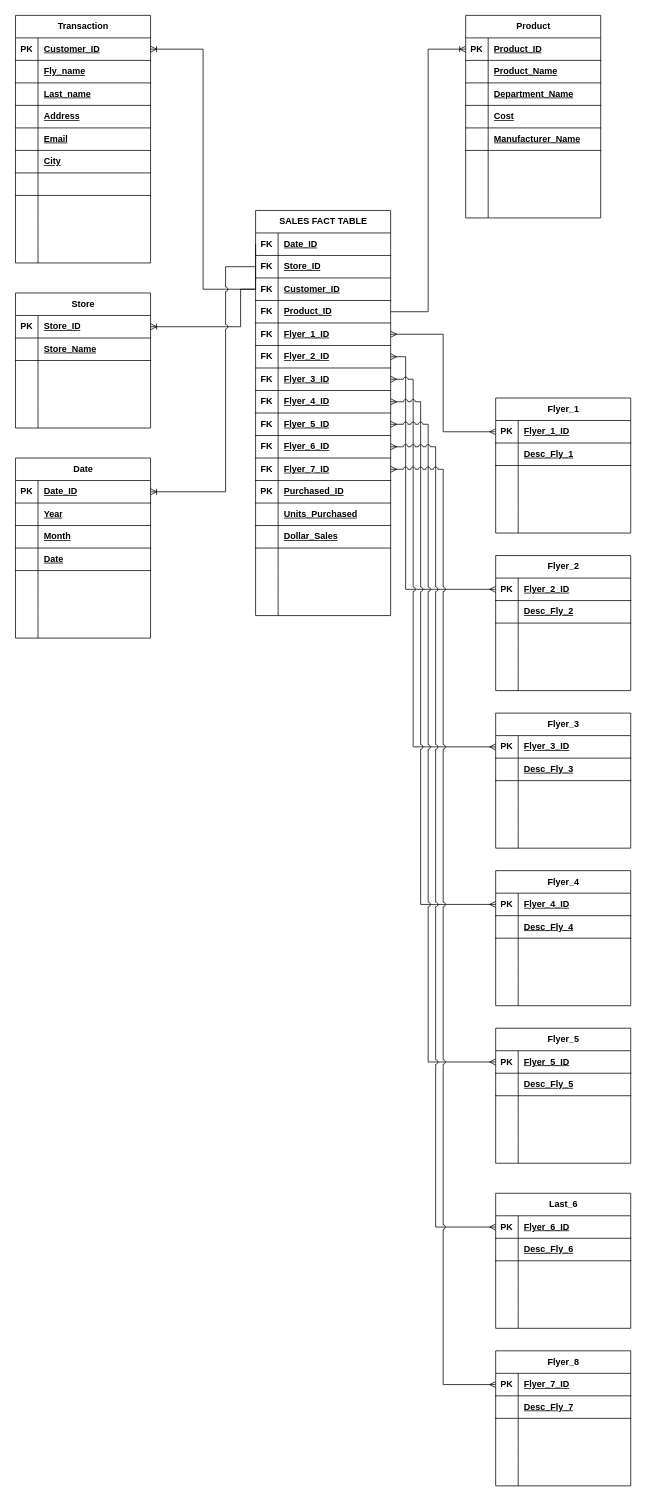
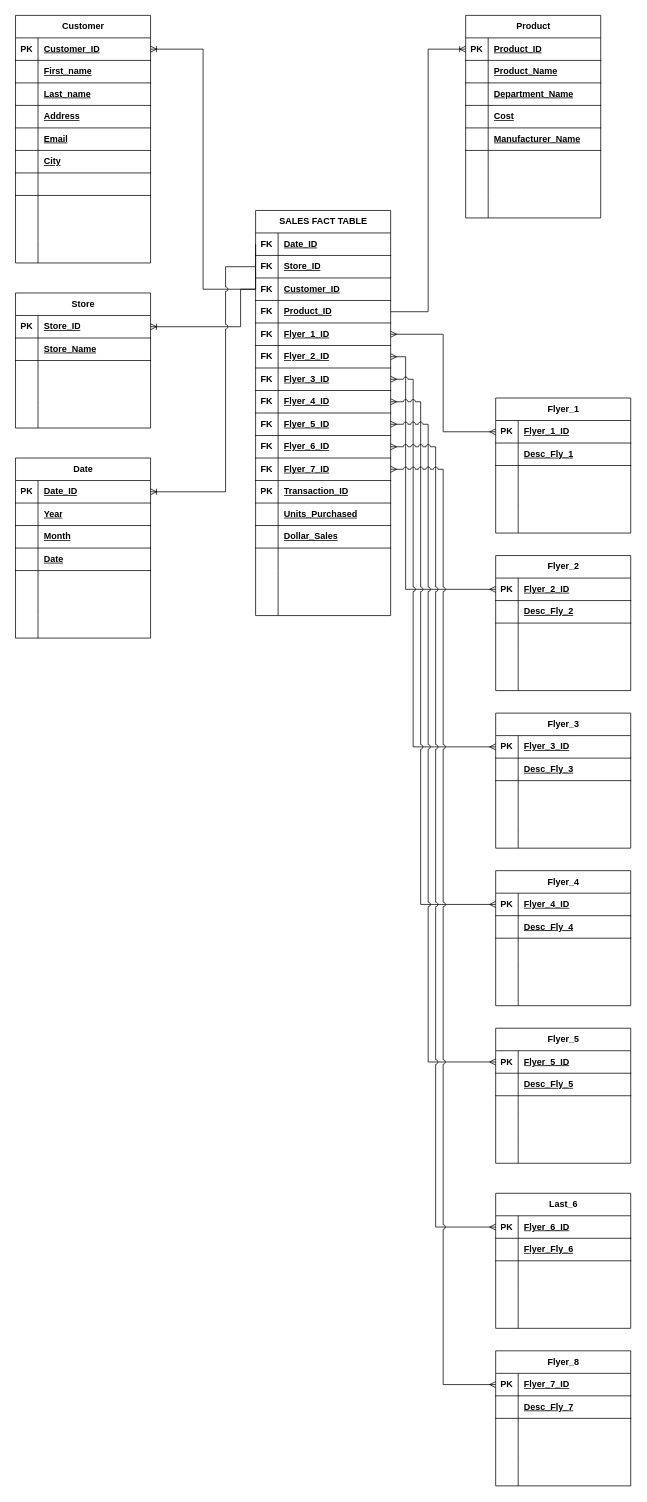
node "Transaction": label "Transaction" -> "Customer"
node "Fly_name": label "Fly_name" -> "First_name"
node "Purchased_ID": label "Purchased_ID" -> "Transaction_ID"
node "Desc_Fly_6": label "Desc_Fly_6" -> "Flyer_Fly_6"
